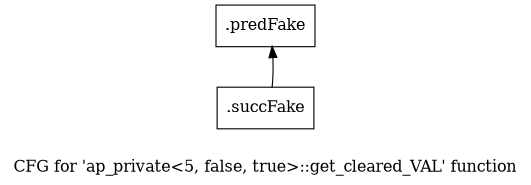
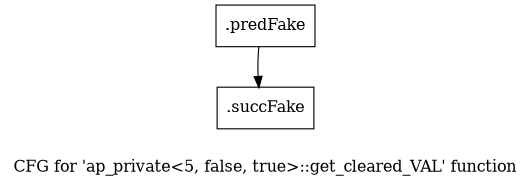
edge ".succFake" -> ".predFake": reversed
